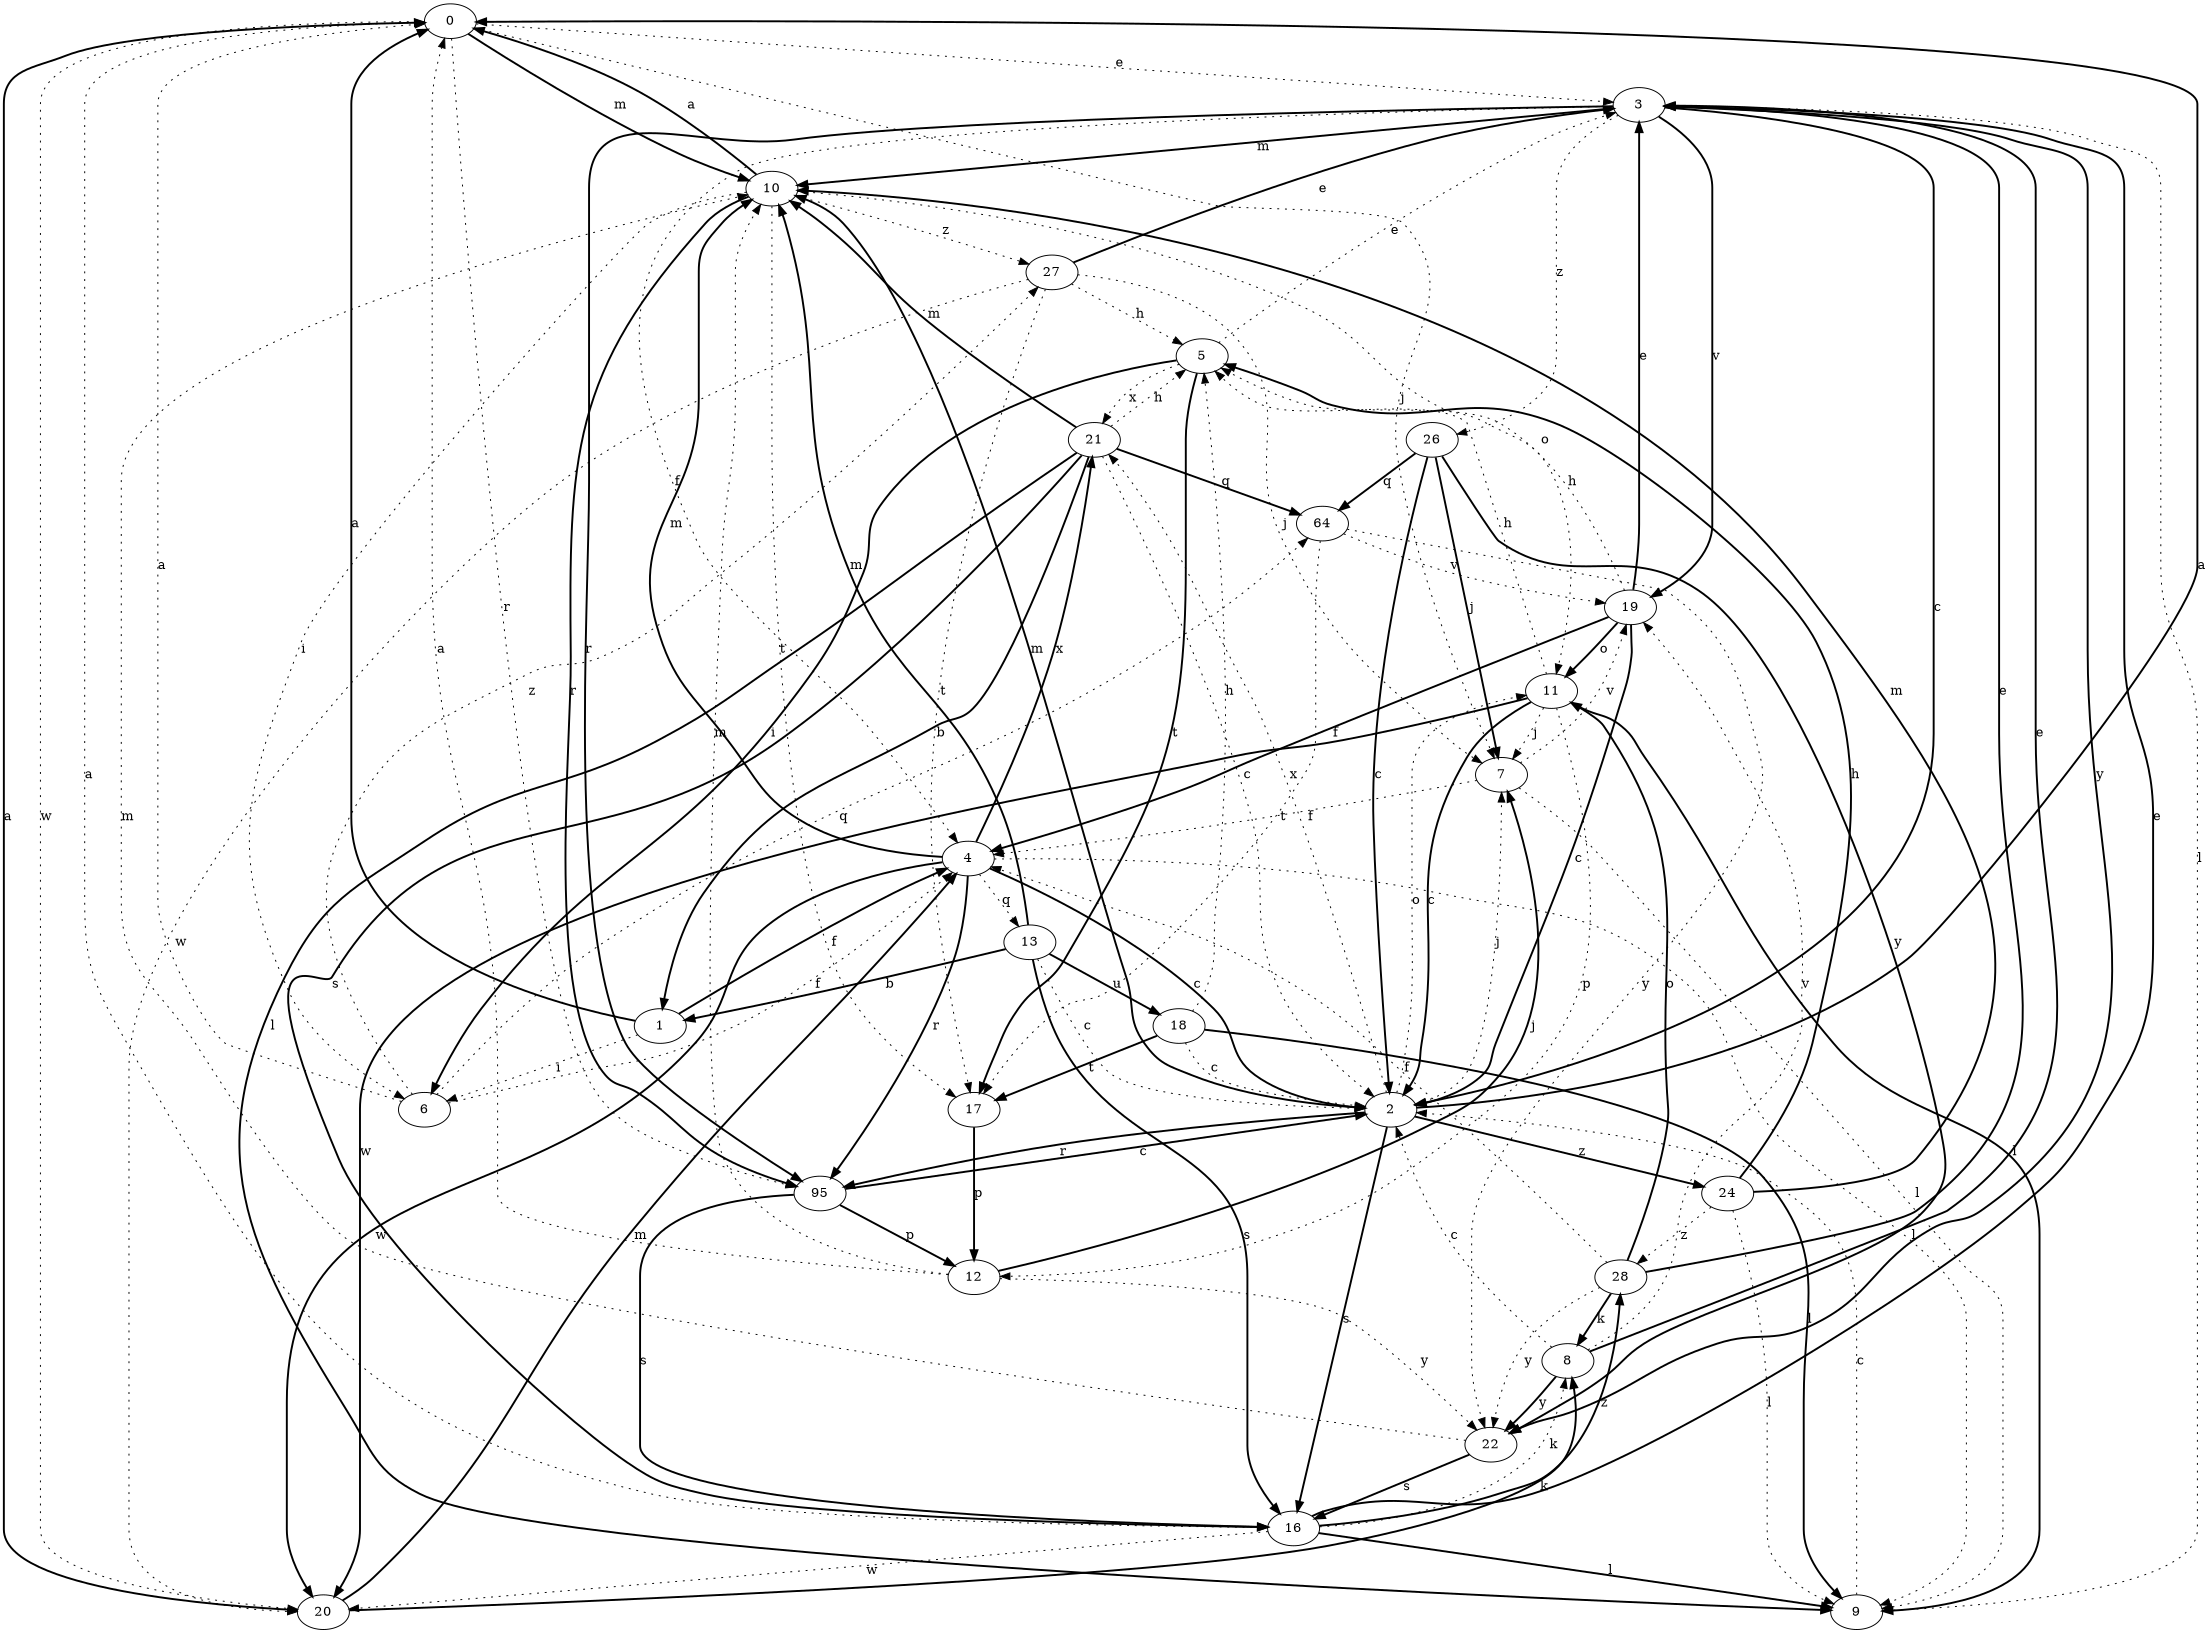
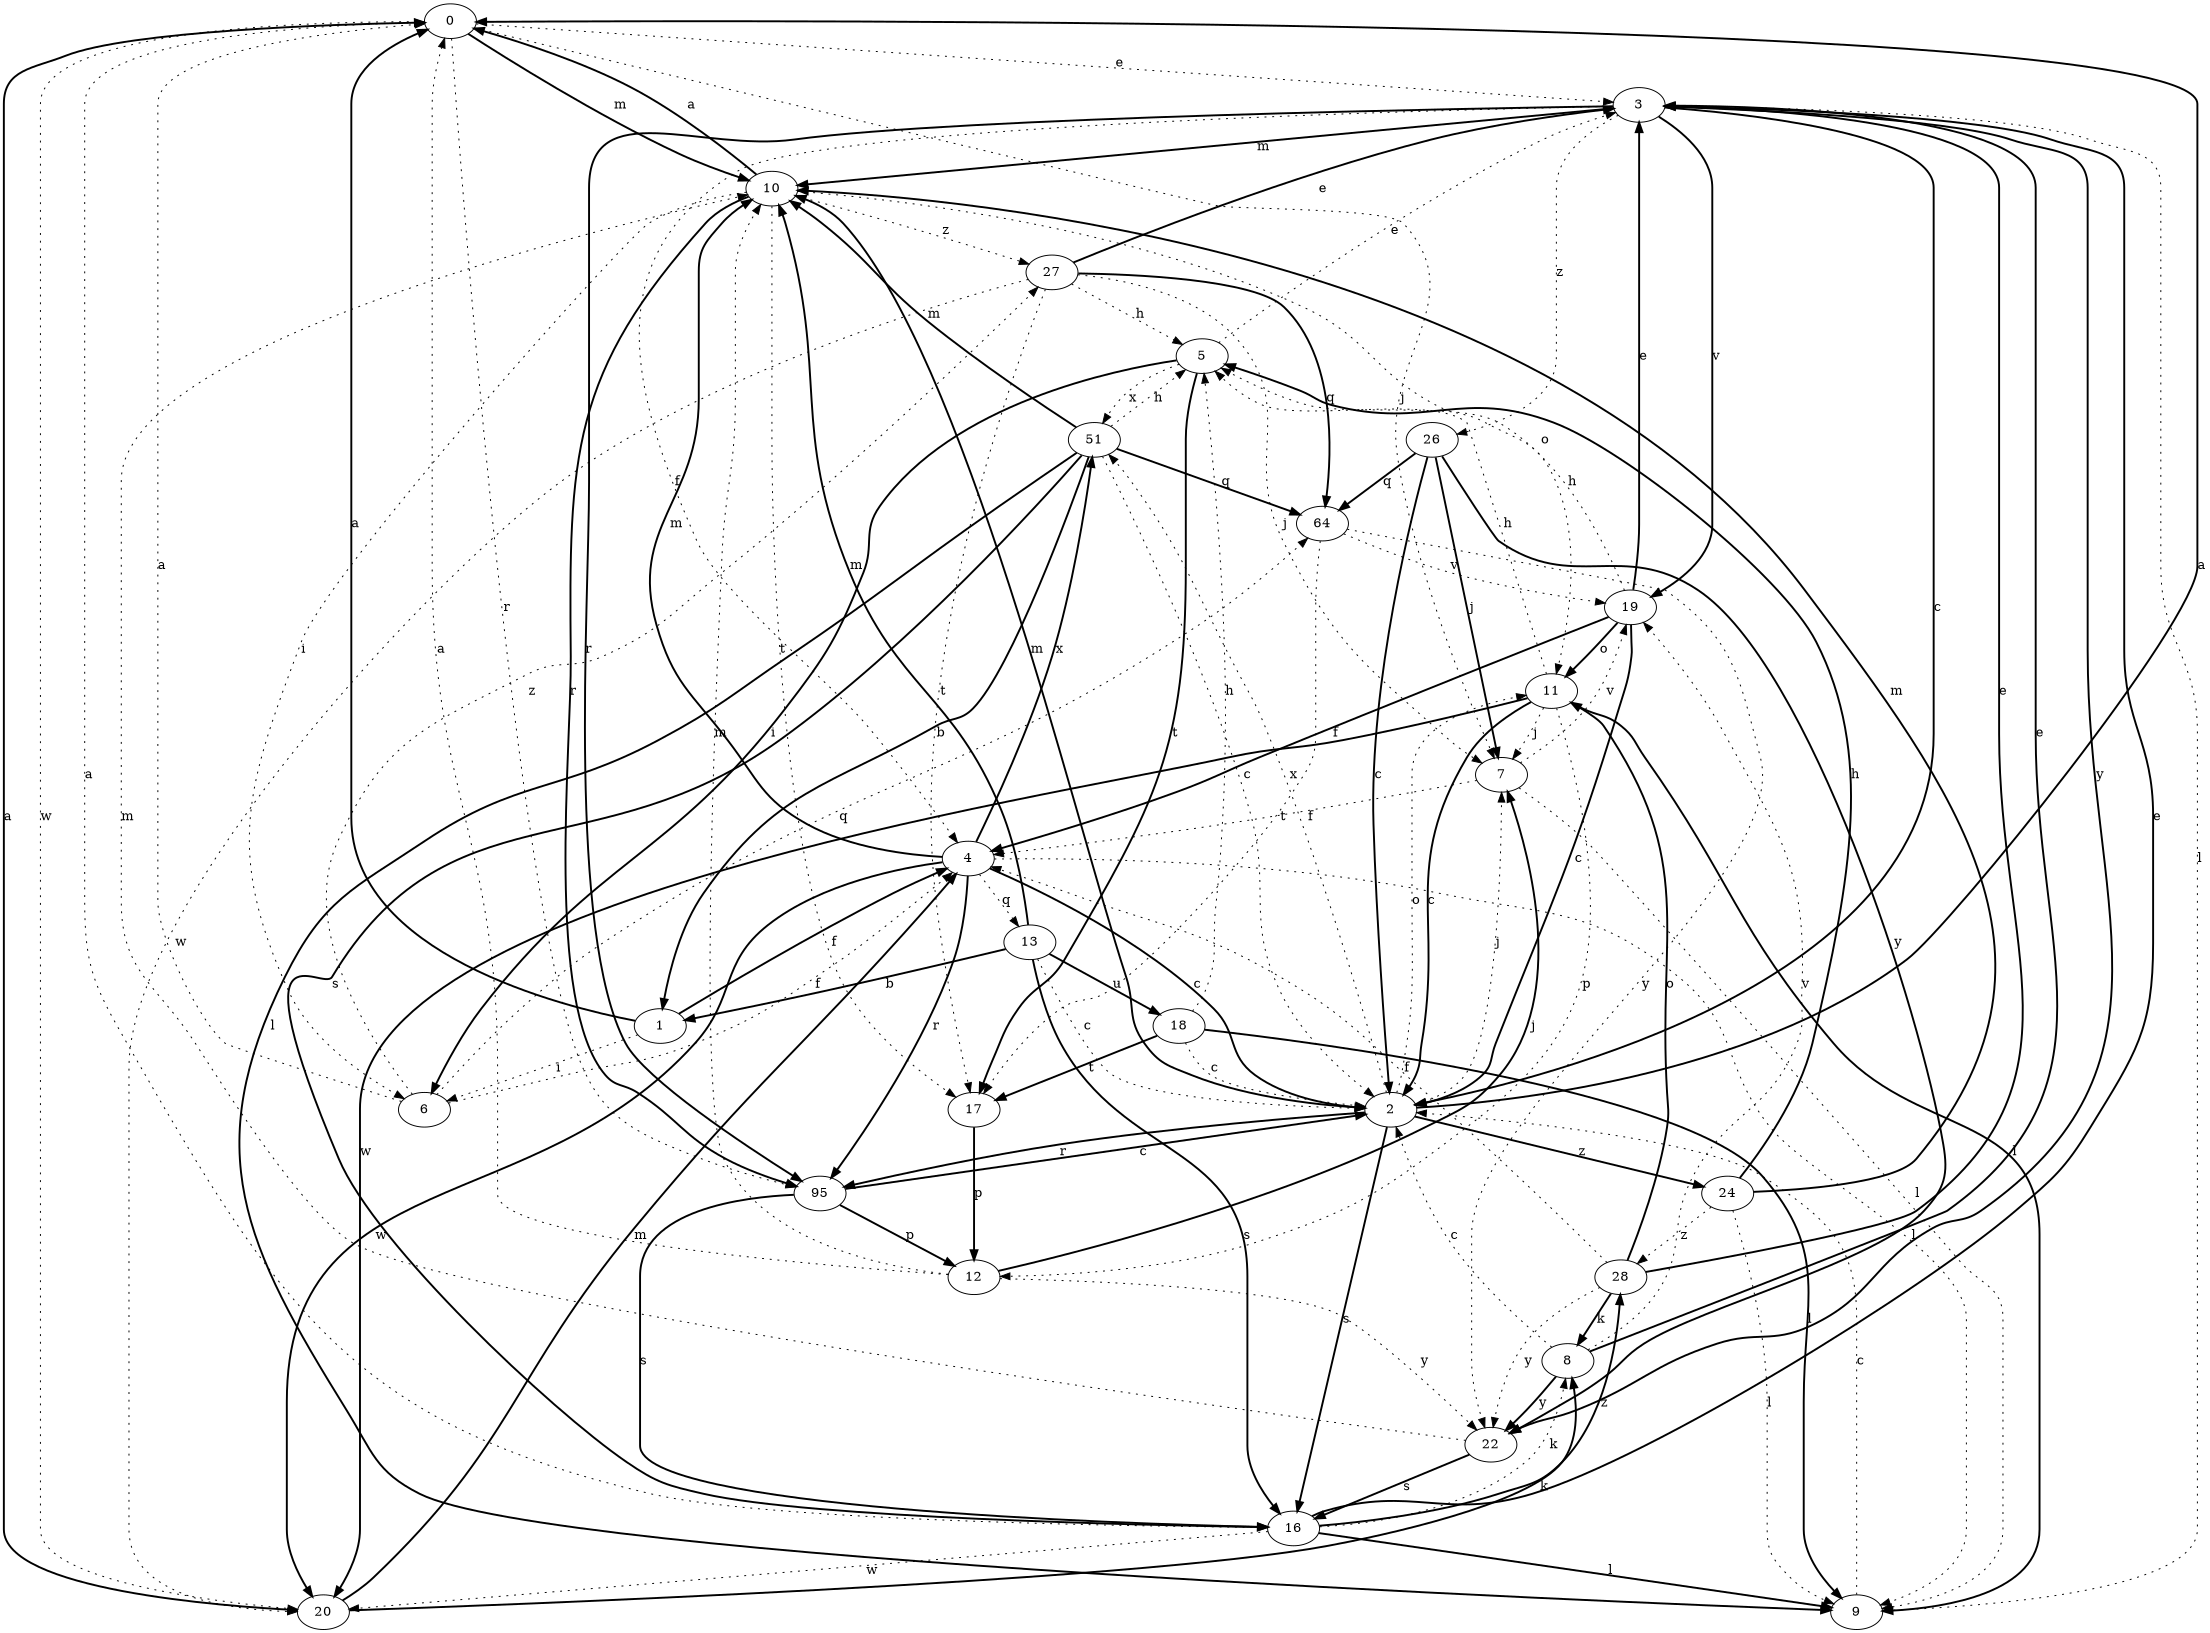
edge "27" -> "64": added, label "q"
node "21": label "21" -> "51"
